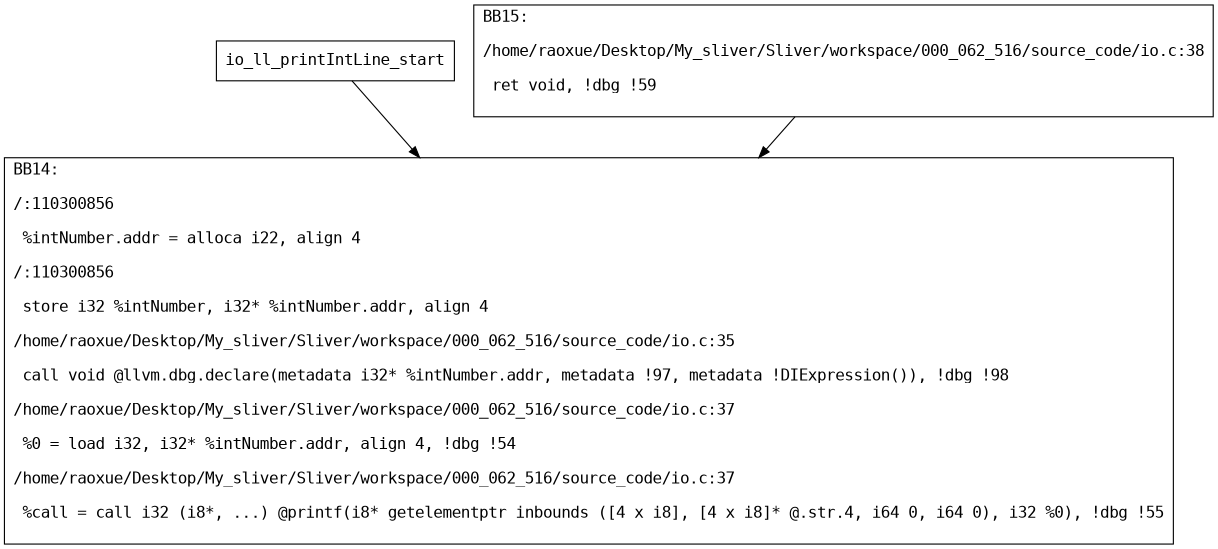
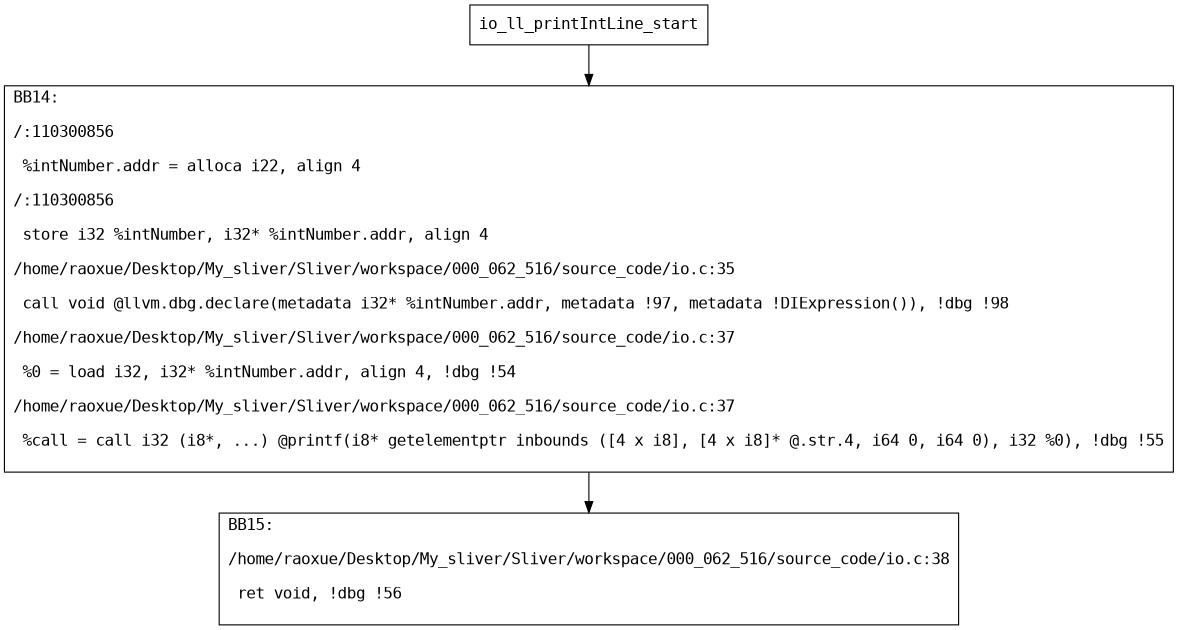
node "BB15:": text "ret void, !dbg !59" -> "ret void, !dbg !56"
edge "BB15:" -> "BB14:": reversed
